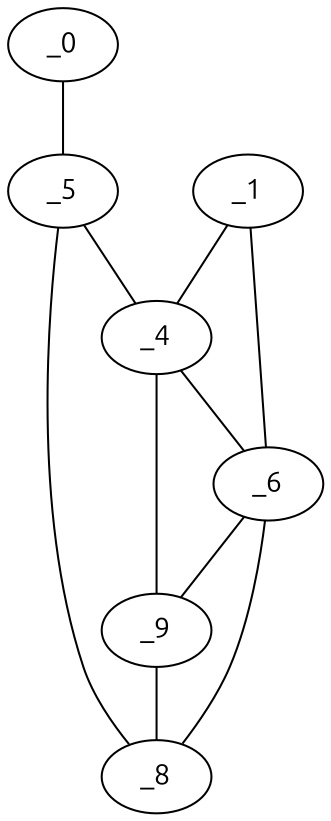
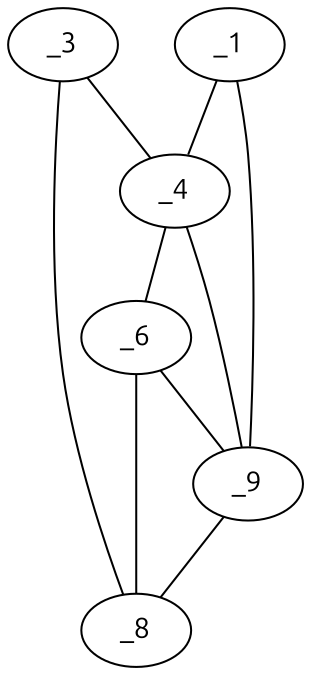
node "_0": removed
node "_5": label "_5" -> "_3"
edge "_1" -- "_6": now "_1" -- "_9"
